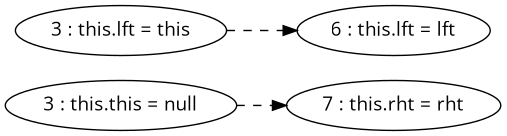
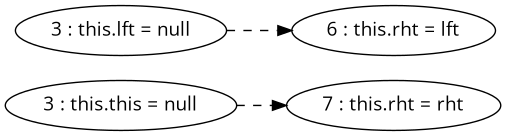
node "3 : this.lft = this": label "3 : this.lft = this" -> "3 : this.lft = null"
node "6 : this.lft = lft": label "6 : this.lft = lft" -> "6 : this.rht = lft"
